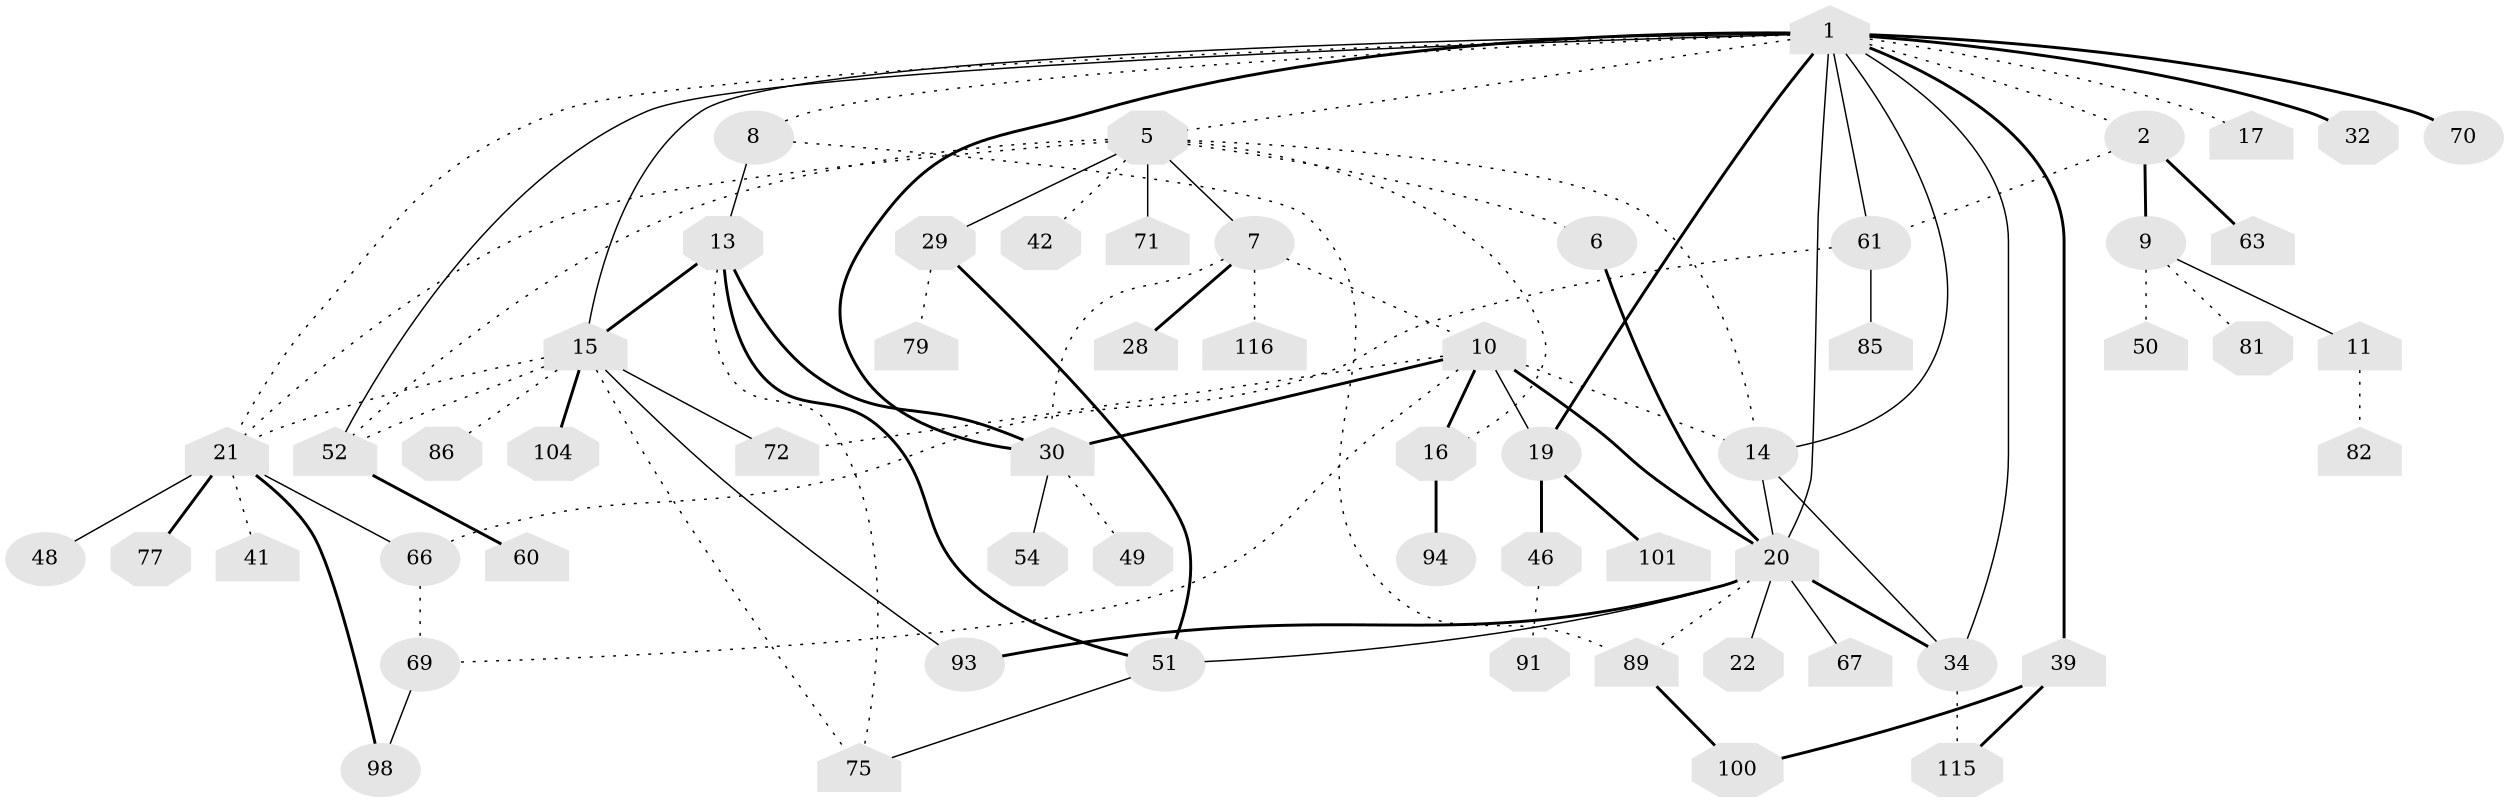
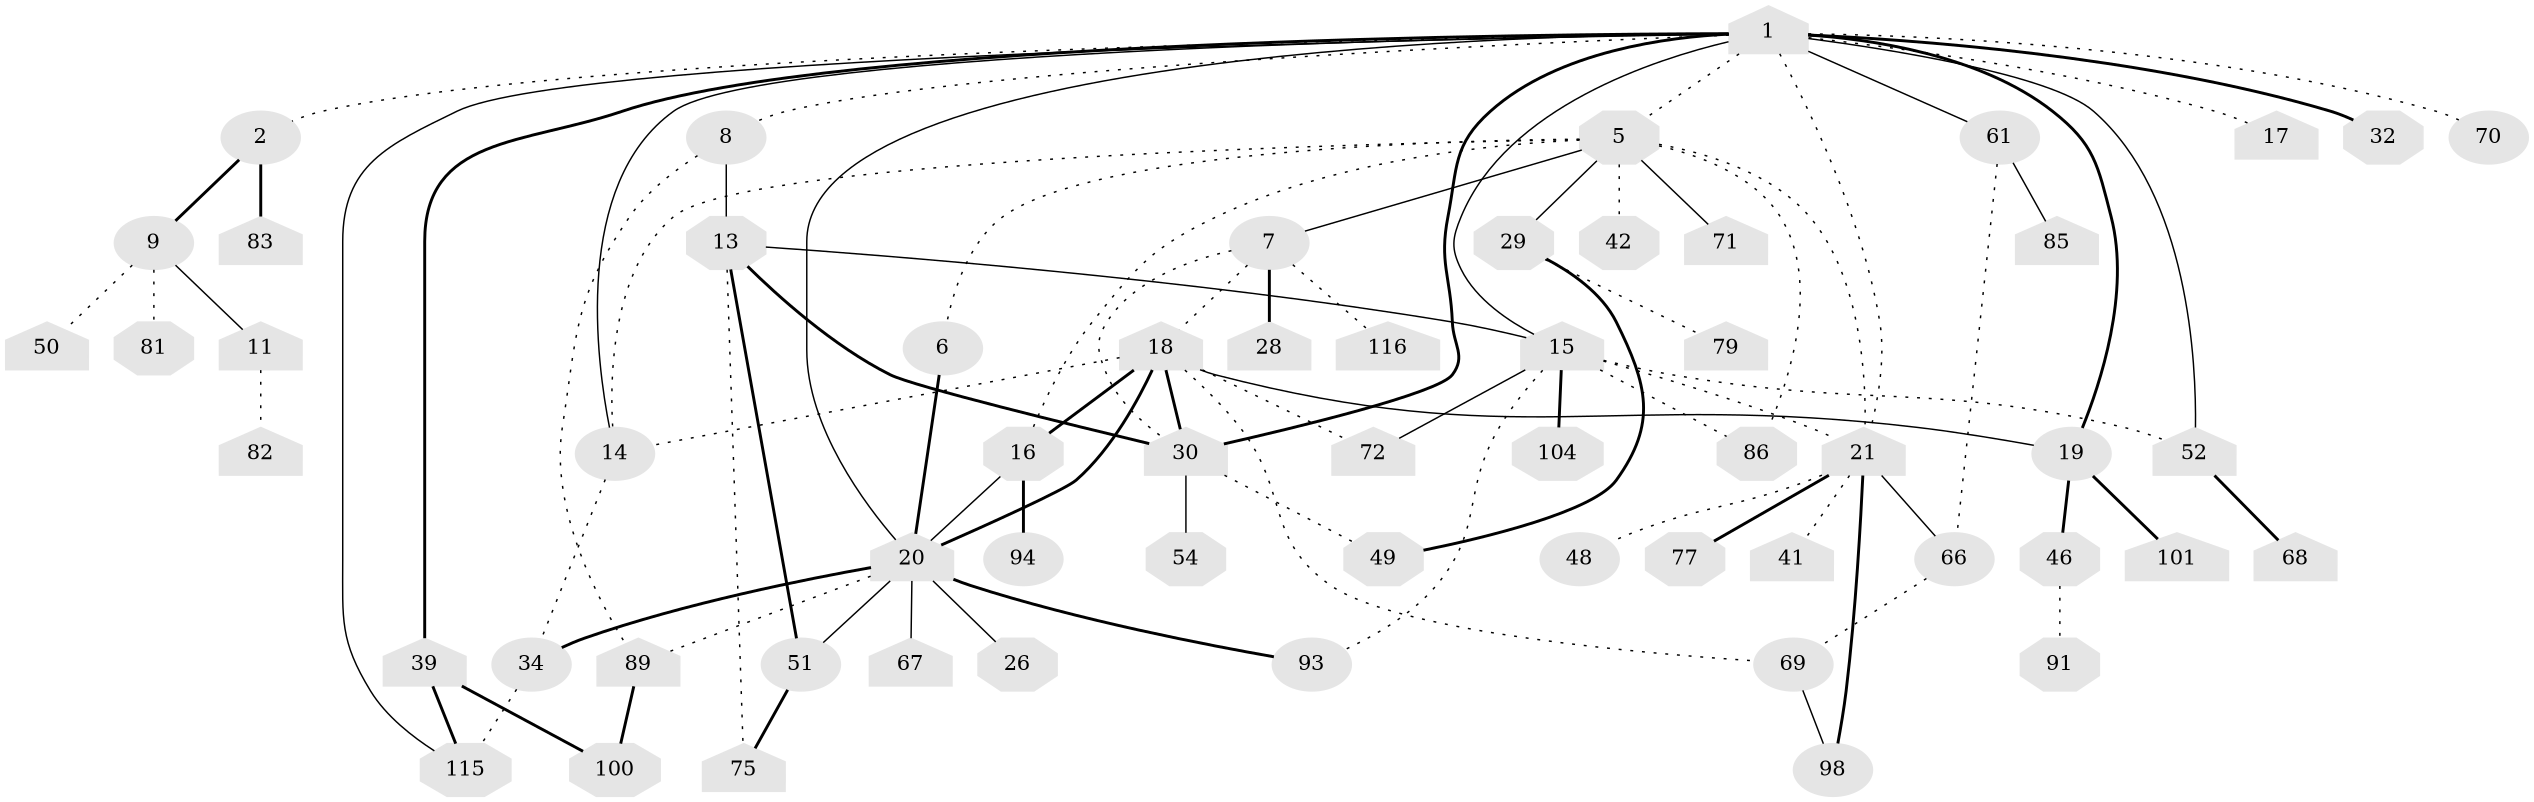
edge "1" -- "70": style bold -> dotted
edge "2" -- "61": removed
edge "5" -- "52": now "5" -- "86"
node "63": label "63" -> "83"
edge "13" -- "15": style bold -> solid
edge "1" -- "34": now "1" -- "115"
node "10": label "10" -> "18"
edge "29" -- "51": now "29" -- "49"
edge "14" -- "20": now "16" -- "20"
edge "21" -- "48": style solid -> dotted
edge "15" -- "93": style solid -> dotted
node "60": label "60" -> "68"
edge "14" -- "34": style solid -> dotted
edge "15" -- "75": removed
node "22": label "22" -> "26"
edge "51" -- "75": style solid -> bold
